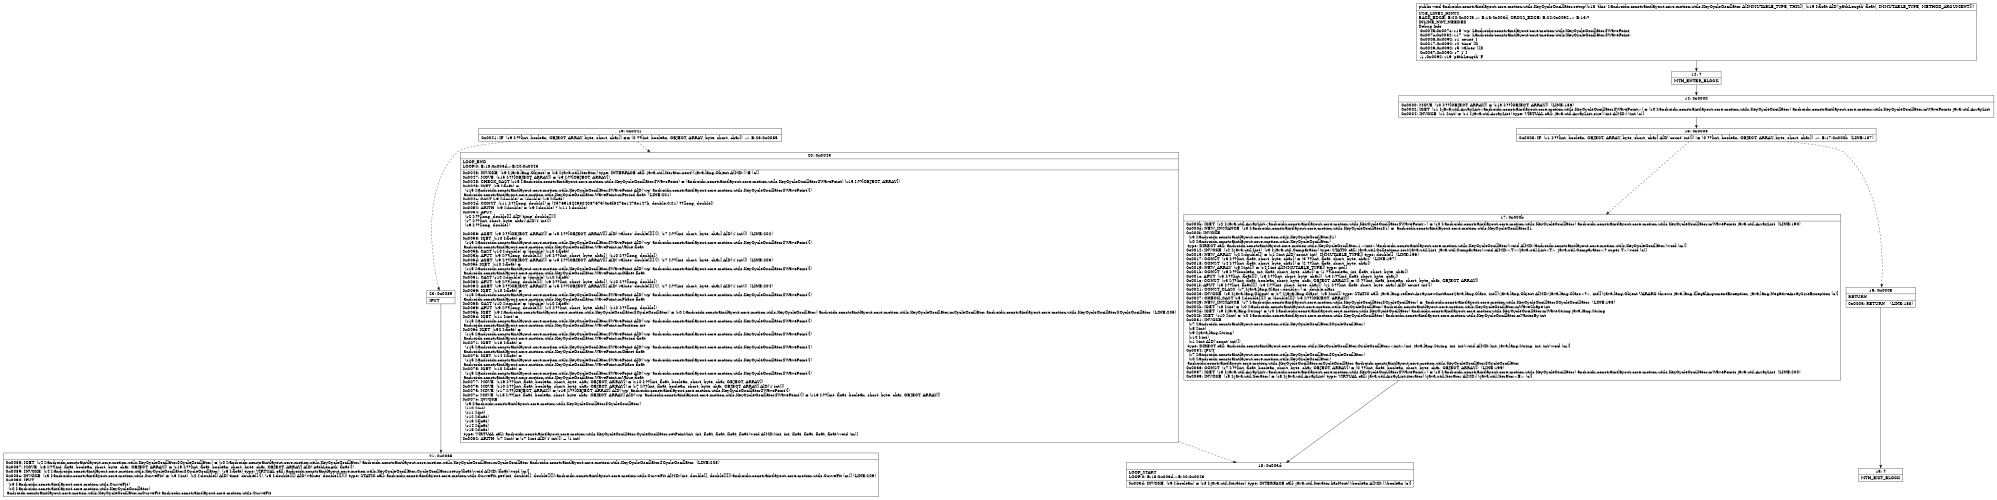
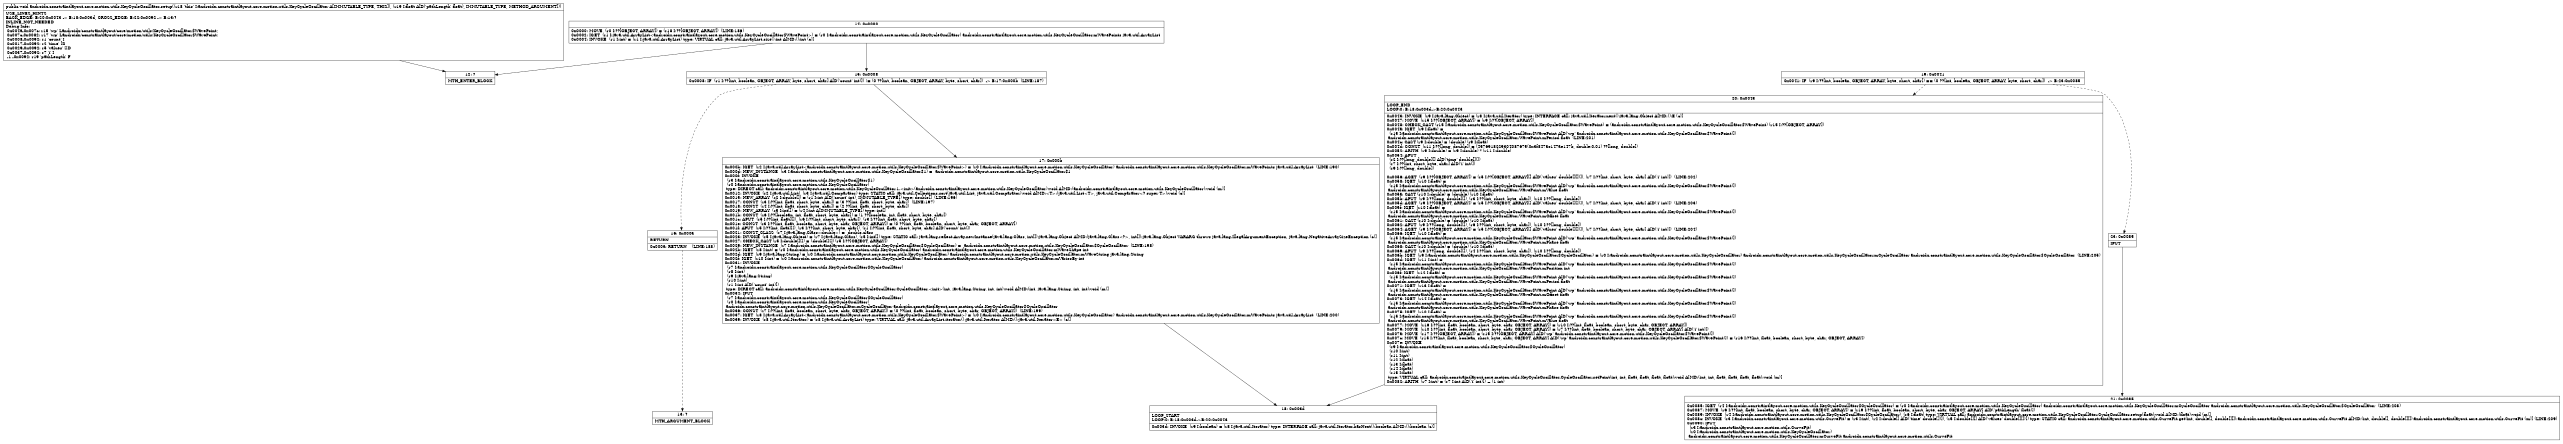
edge "12: ?" -> "14: 0x0000": reversed
edge "15: 0x0008" -> "17: 0x000b": style dashed -> solid
node "20: 0x0043": text "0x006f: IGET  (r52 I:float) =" -> "0x006f: IGET  (r12 I:float) ="
edge "16: 0x000a" -> "13: ?": style solid -> dashed
edge "20: 0x0043" -> "18: 0x003d": style dashed -> solid
node "13: ?": text "MTH_EXIT_BLOCK" -> "MTH_ARGUMENT_BLOCK"
